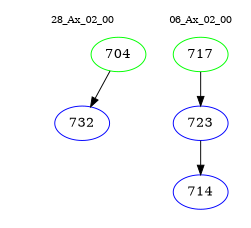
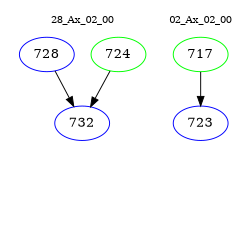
cluster "06_Ax_02_00": label "06_Ax_02_00" -> "02_Ax_02_00"
node "728": added
node "704": label "704" -> "724"
node "714": removed
